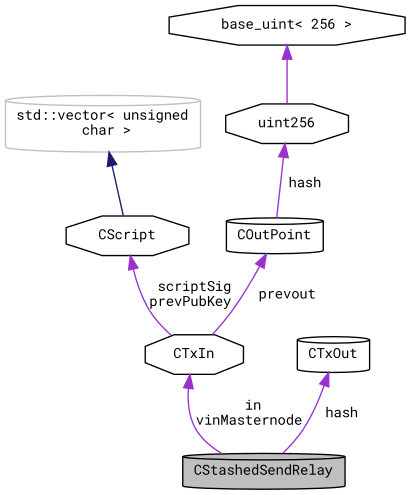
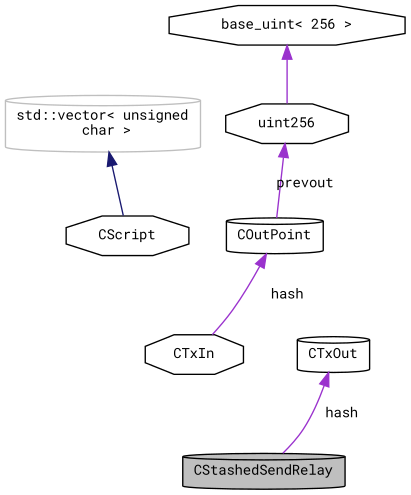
edge "COutPoint" -> "uint256": label " hash" -> " prevout"
edge "CTxIn" -> "COutPoint": label " prevout" -> " hash"
edge "CTxIn" -> "CScript": removed, label "scriptSig prevPubKey"
edge "CStashedSendRelay" -> "CTxIn": removed, label "in vinMasternode"
